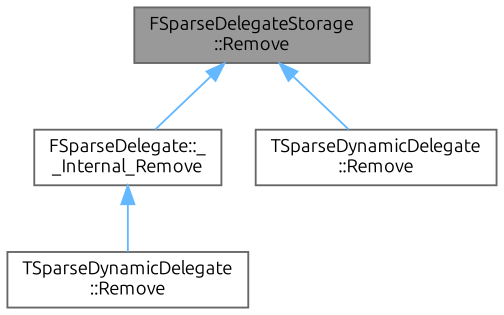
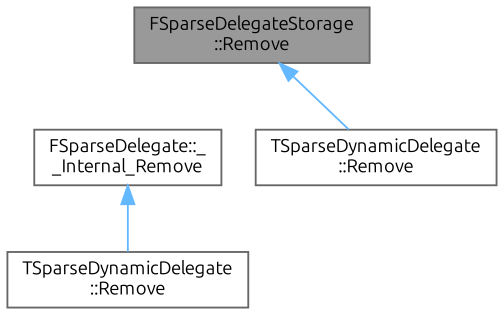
edge "FSparseDelegate::_ _Internal_Remove" -> "FSparseDelegateStorage ::Remove": removed
